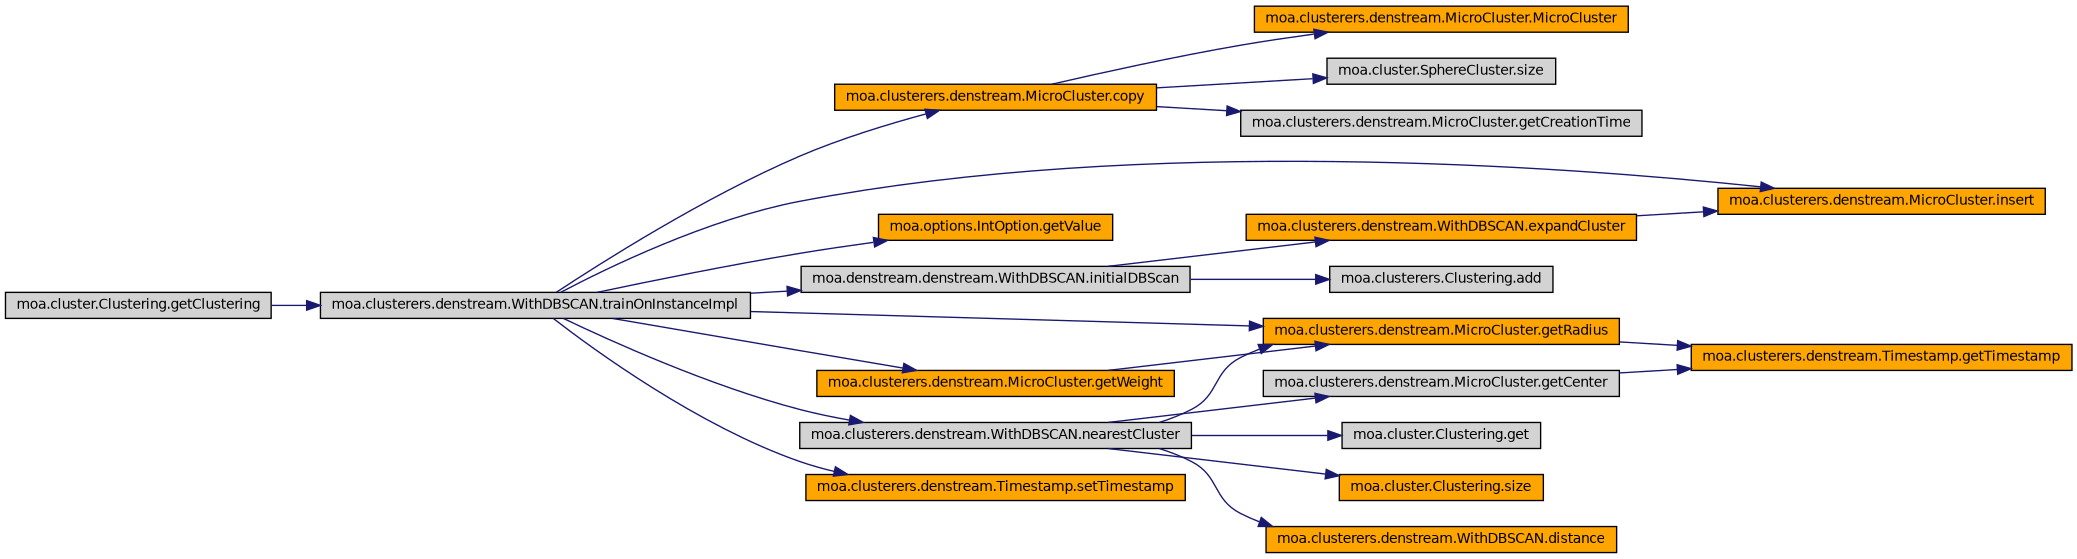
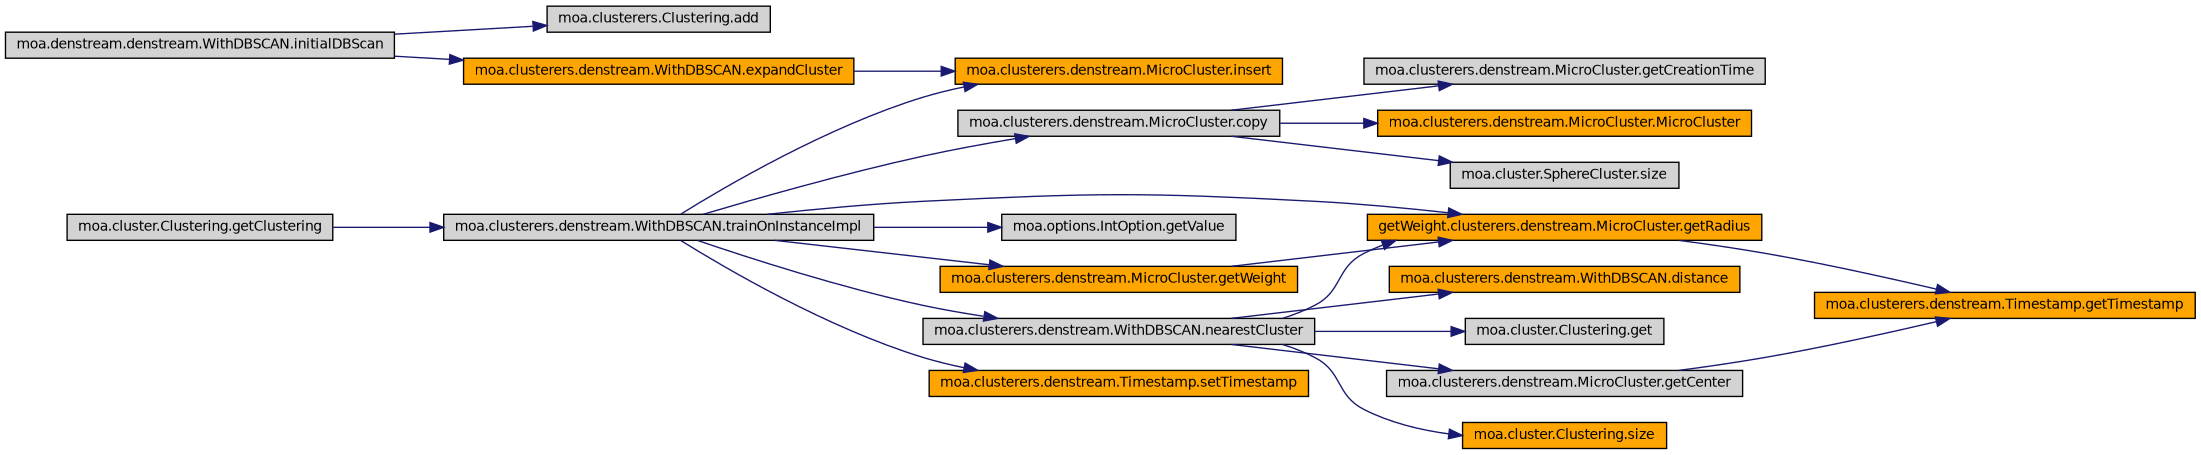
node "moa.clusterers.denstream.MicroCluster.copy": fillcolor orange -> lightgrey
node "moa.options.IntOption.getValue": fillcolor orange -> lightgrey
edge "moa.clusterers.denstream.WithDBSCAN.trainOnInstanceImpl" -> "moa.denstream.denstream.WithDBSCAN.initialDBScan": removed
node "moa.clusterers.denstream.MicroCluster.getRadius": label "moa.clusterers.denstream.MicroCluster.getRadius" -> "getWeight.clusterers.denstream.MicroCluster.getRadius"
